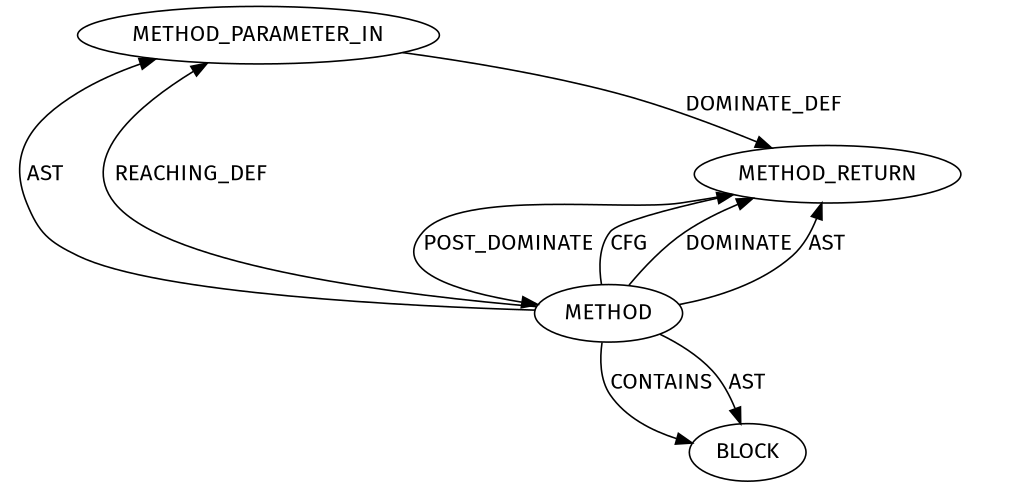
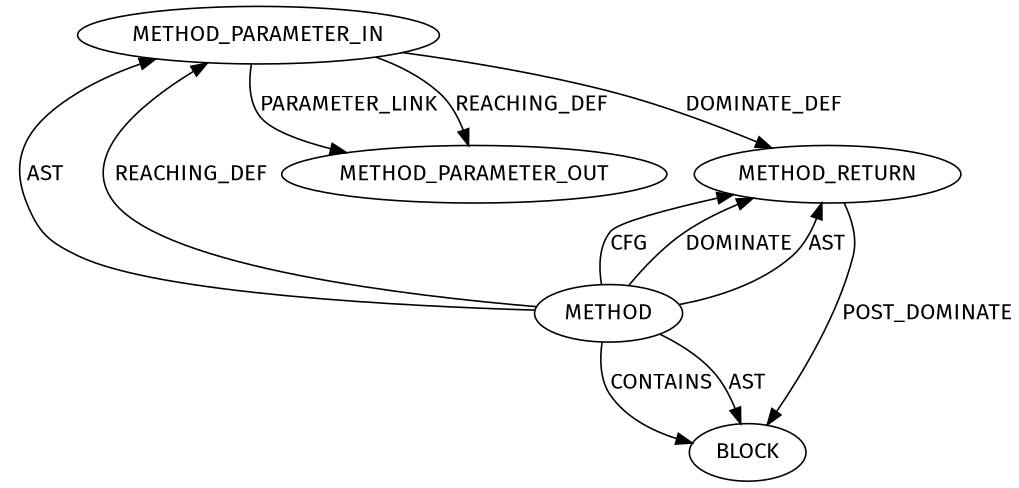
node "METHOD_PARAMETER_OUT": added
edge "METHOD_RETURN" -> "METHOD": now "METHOD_RETURN" -> "BLOCK"
